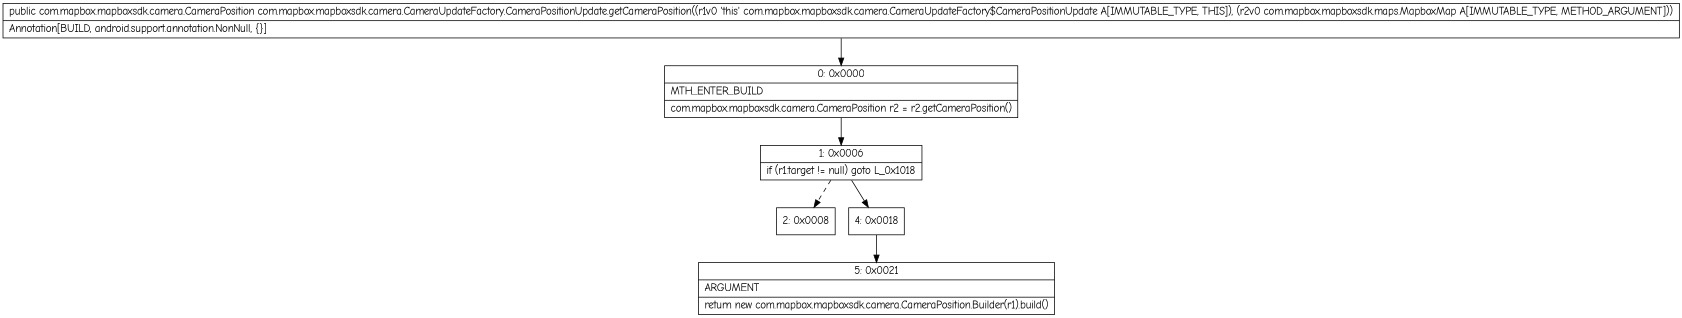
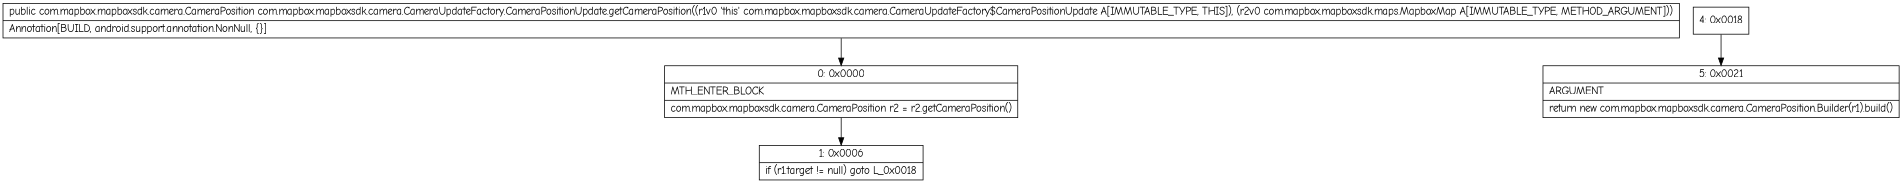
node "0: 0x0000": text "MTH_ENTER_BUILD" -> "MTH_ENTER_BLOCK"
node "1: 0x0006": text "if (r1.target != null) goto L_0x1018" -> "if (r1.target != null) goto L_0x0018"
edge "1: 0x0006" -> "4: 0x0018": removed
node "2: 0x0008": removed
